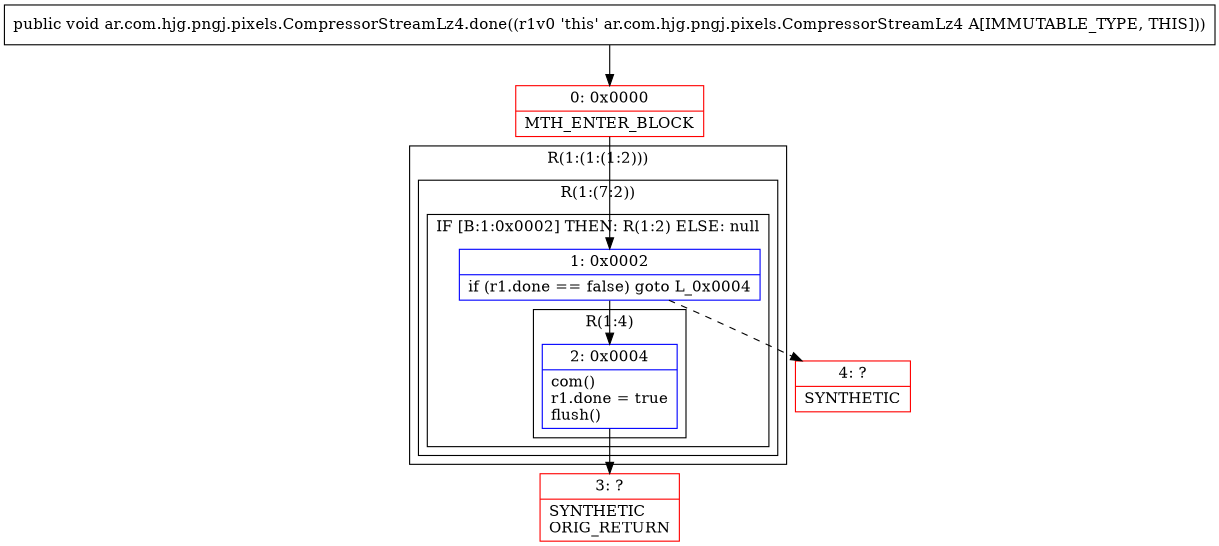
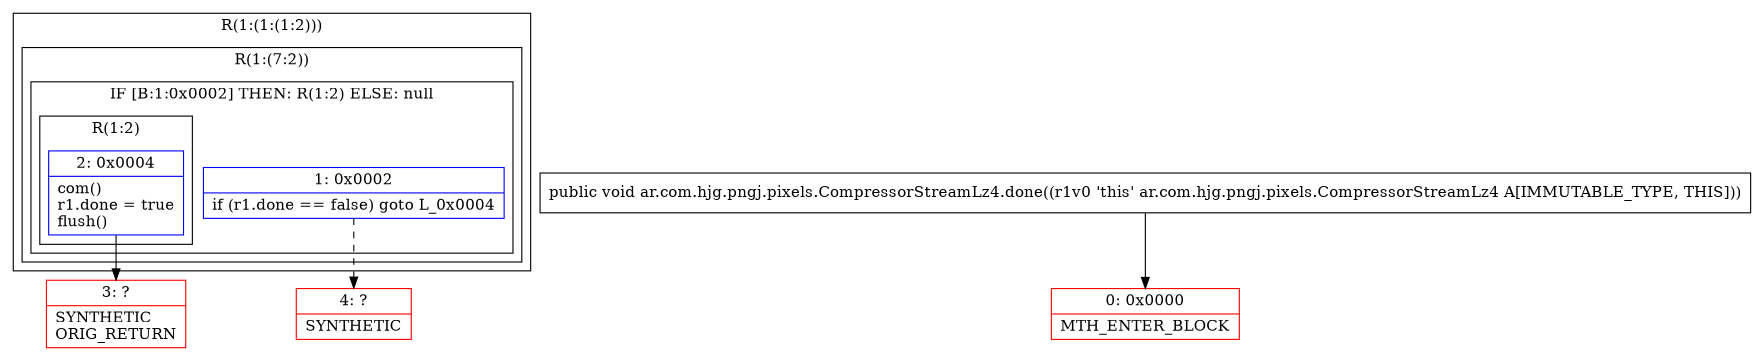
edge "0: 0x0000" -> "1: 0x0002": removed
edge "1: 0x0002" -> "2: 0x0004": removed
cluster "R(1:4)": label "R(1:4)" -> "R(1:2)"
